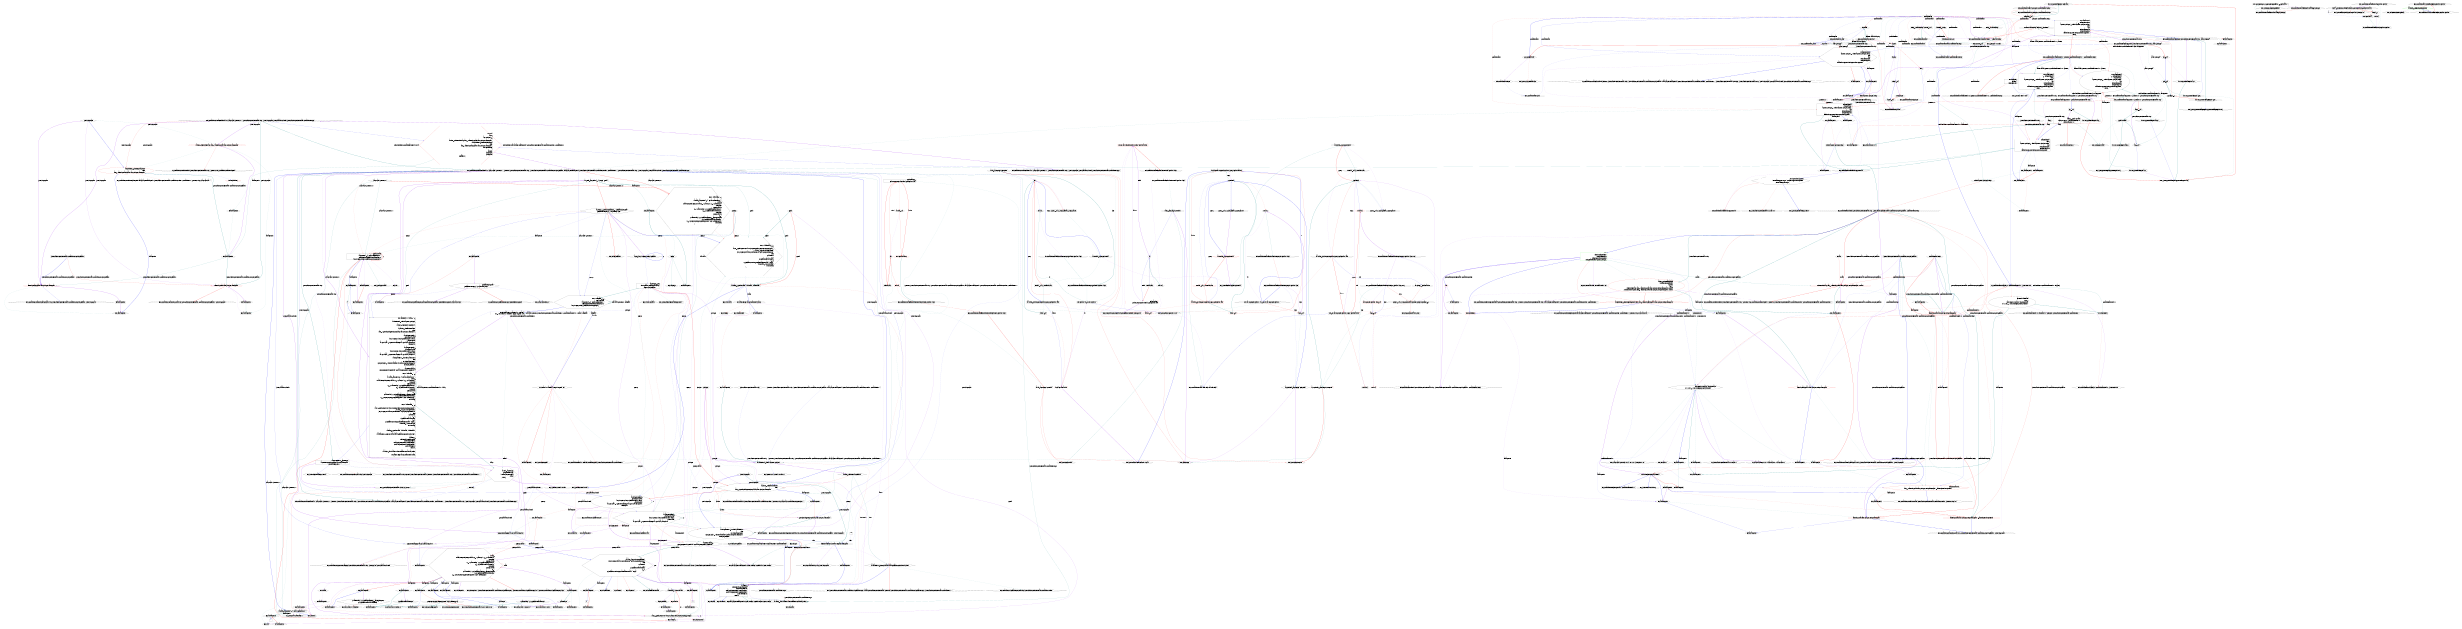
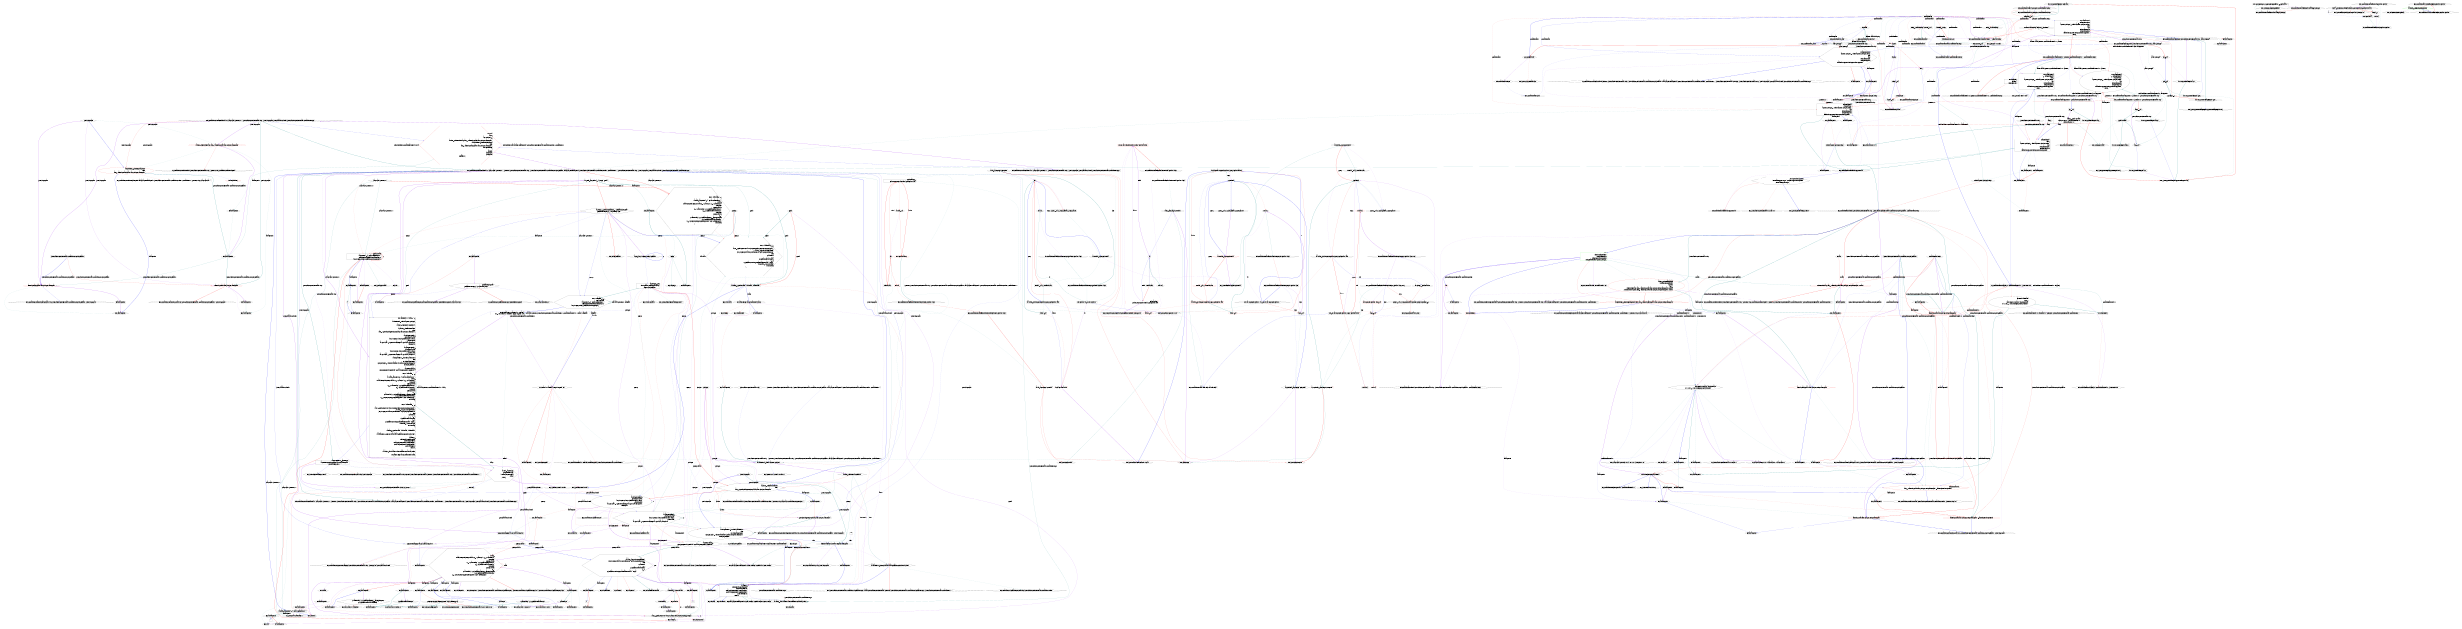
node "disposing immutable;": label "disposing immutable;" -> "return immutable;"
